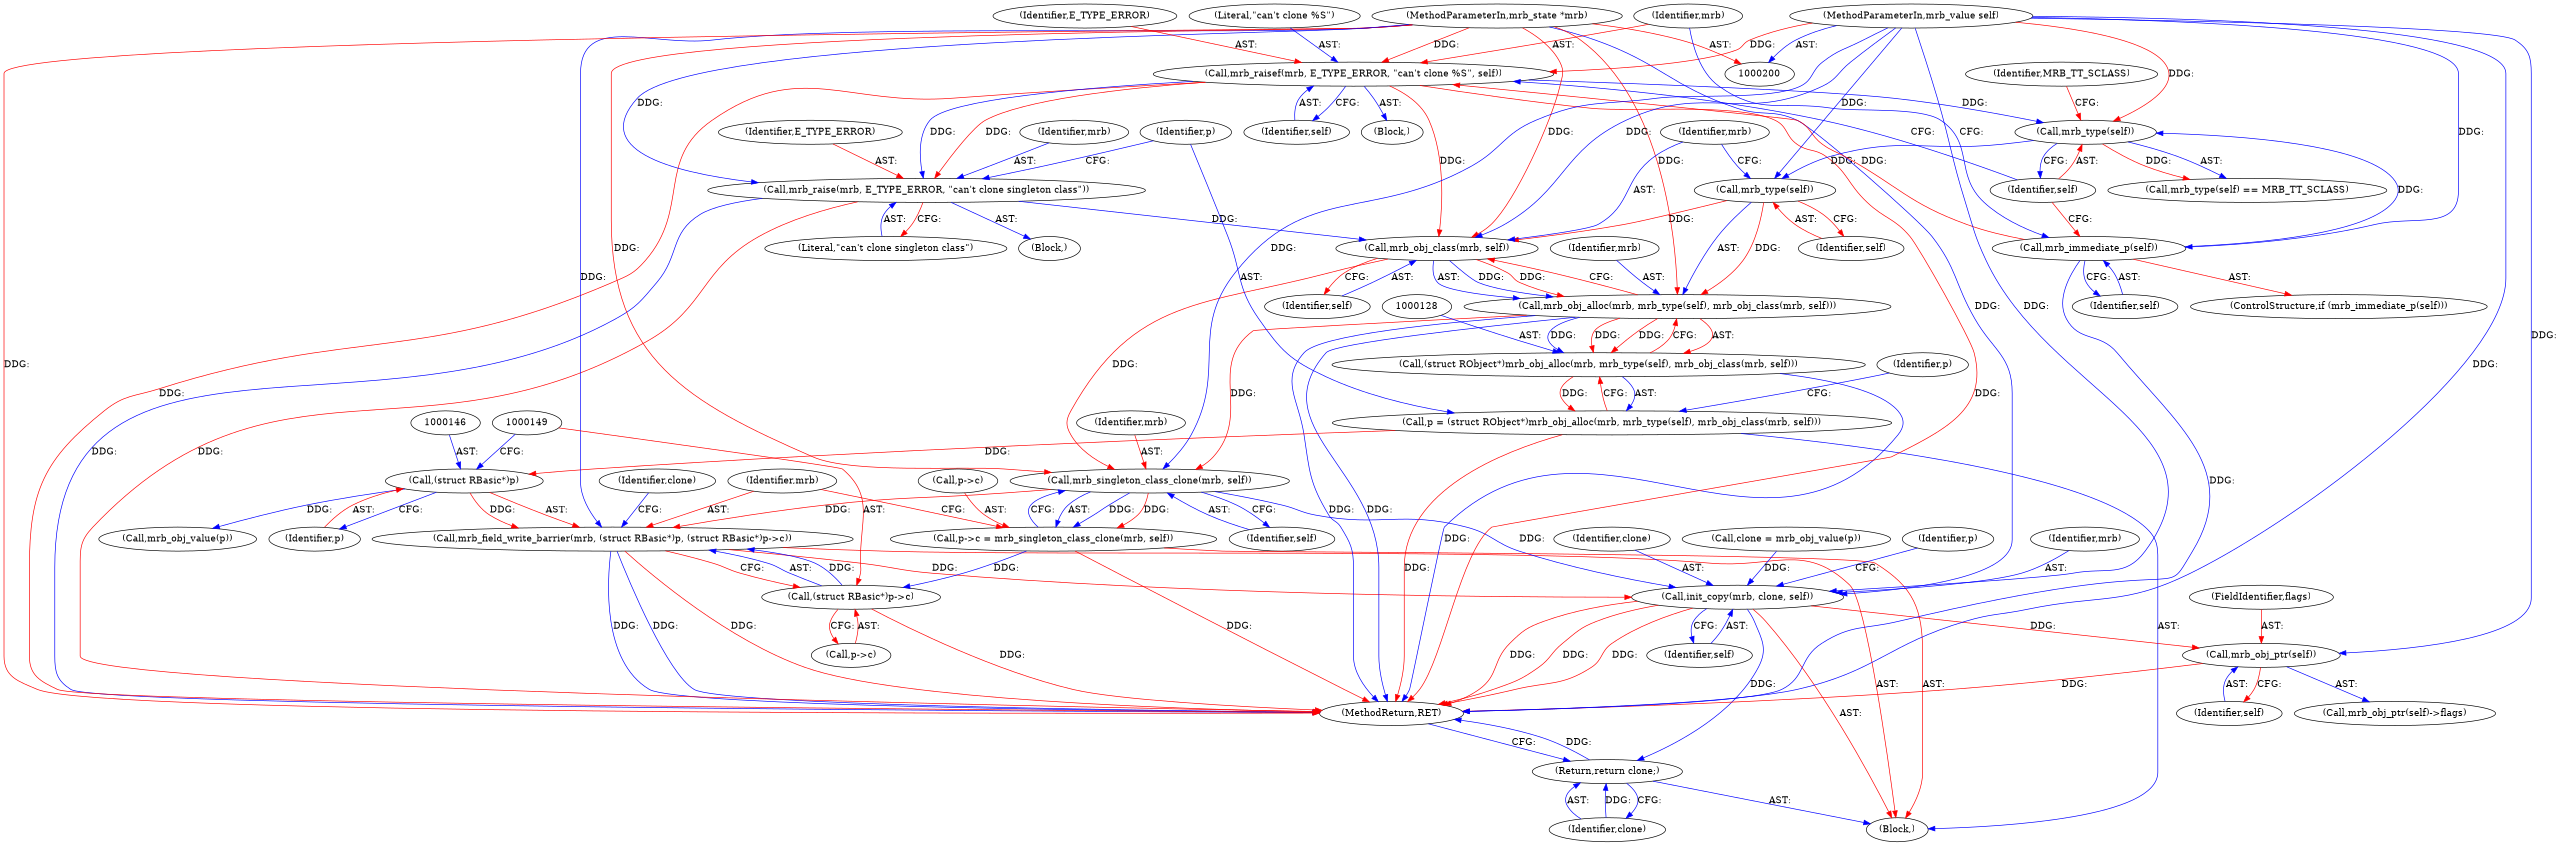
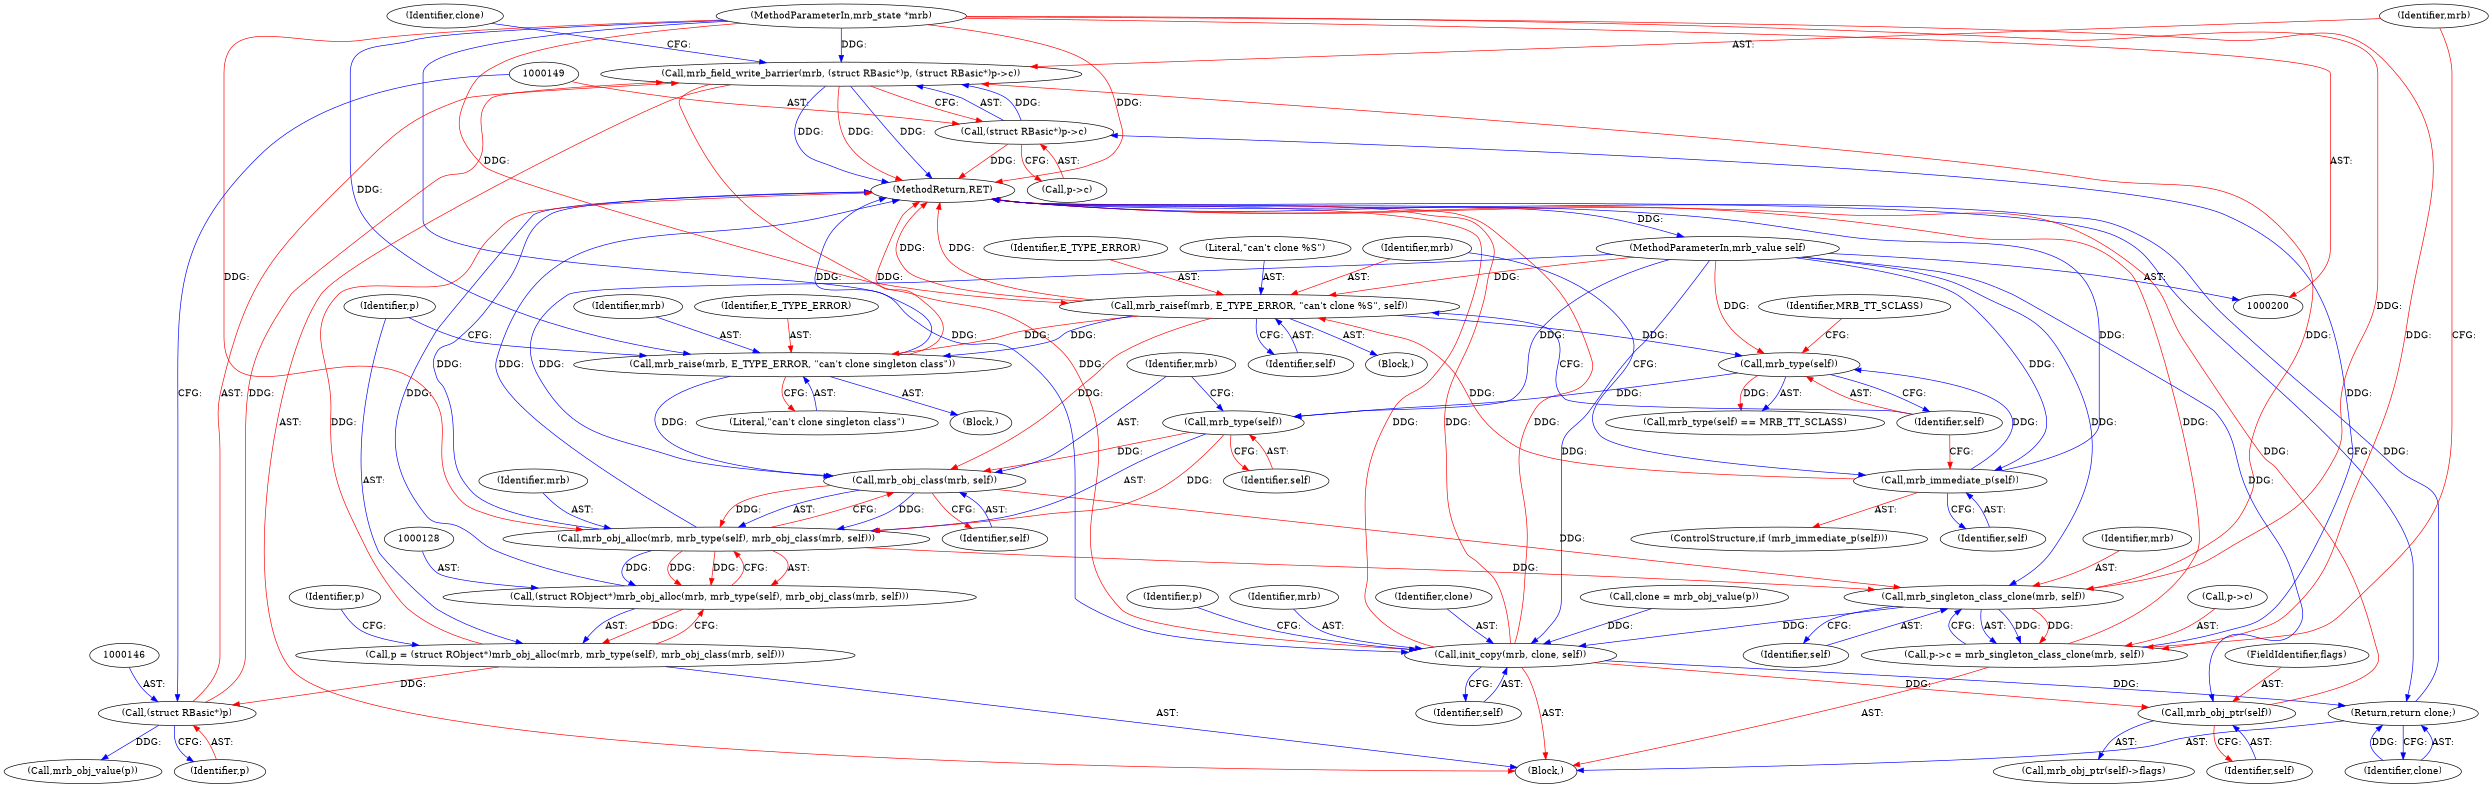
edge "(MethodParameterIn,mrb_state *mrb)" -> "(Call,mrb_obj_class(mrb, self))": now "(MethodParameterIn,mrb_state *mrb)" -> "(Call,p->c = mrb_singleton_class_clone(mrb, self))"
edge "(MethodParameterIn,mrb_value self)" -> "(MethodReturn,RET)": reversed
